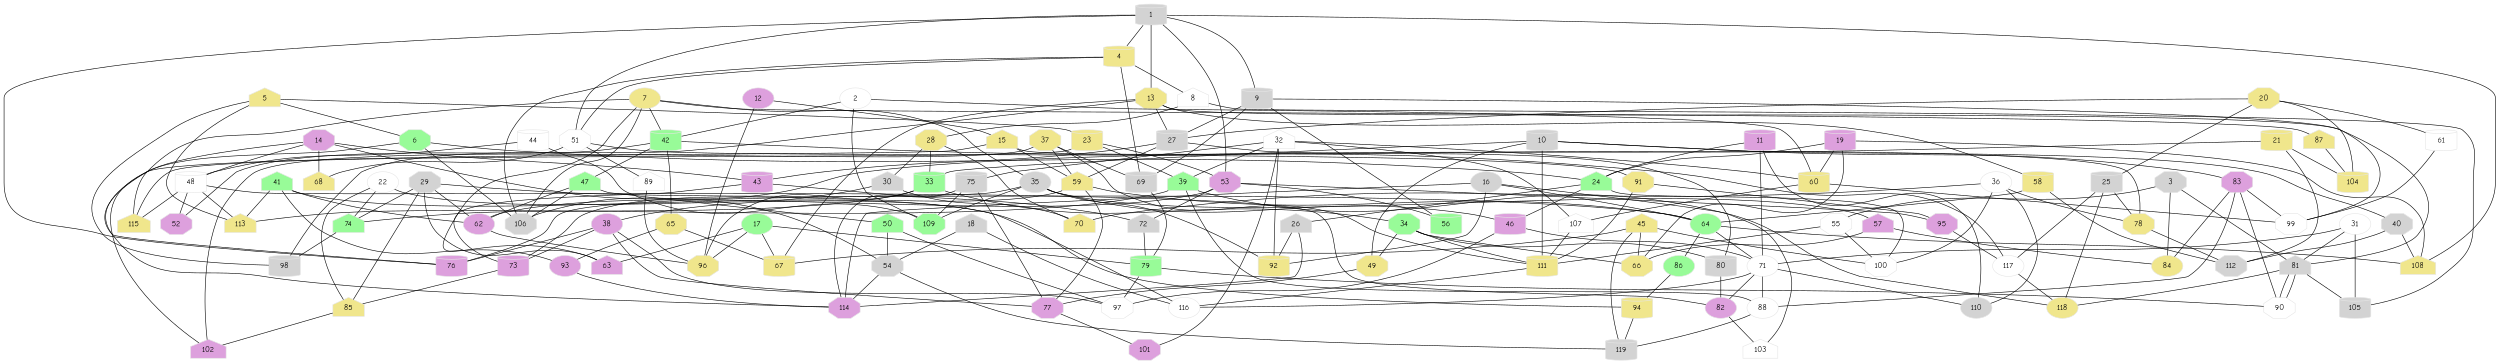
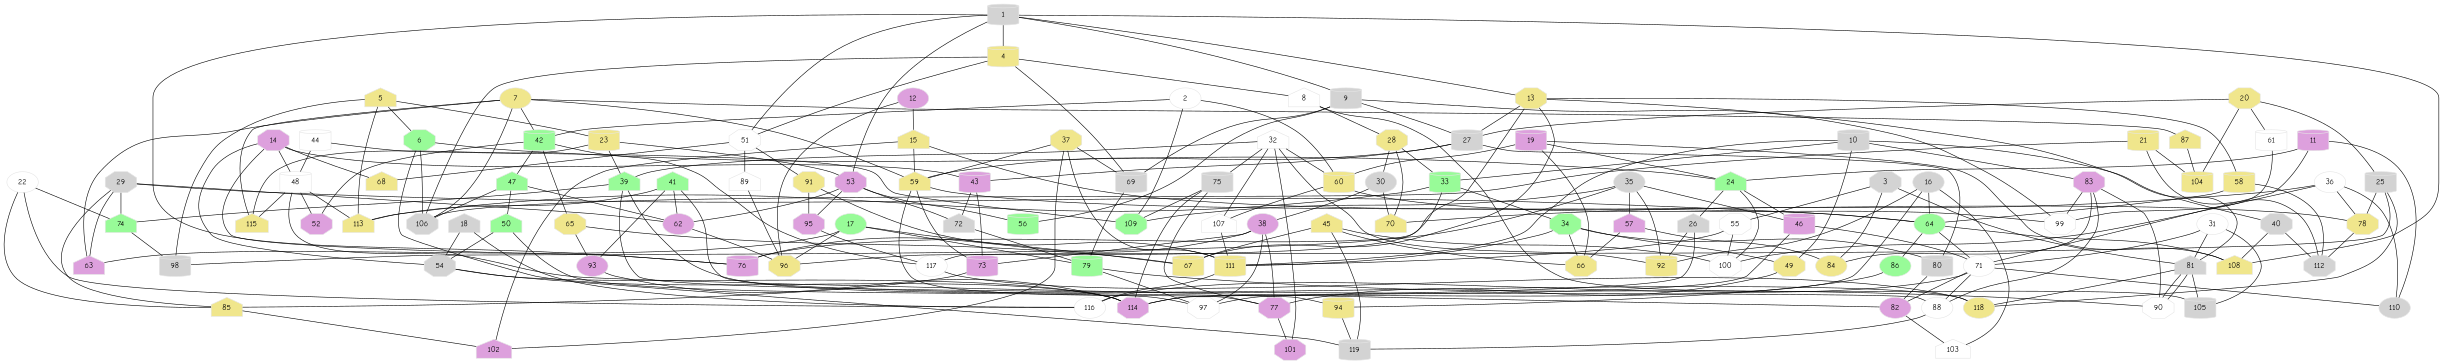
edge "7" -- "35": now "7" -- "59"
node "30": shape house -> ellipse
